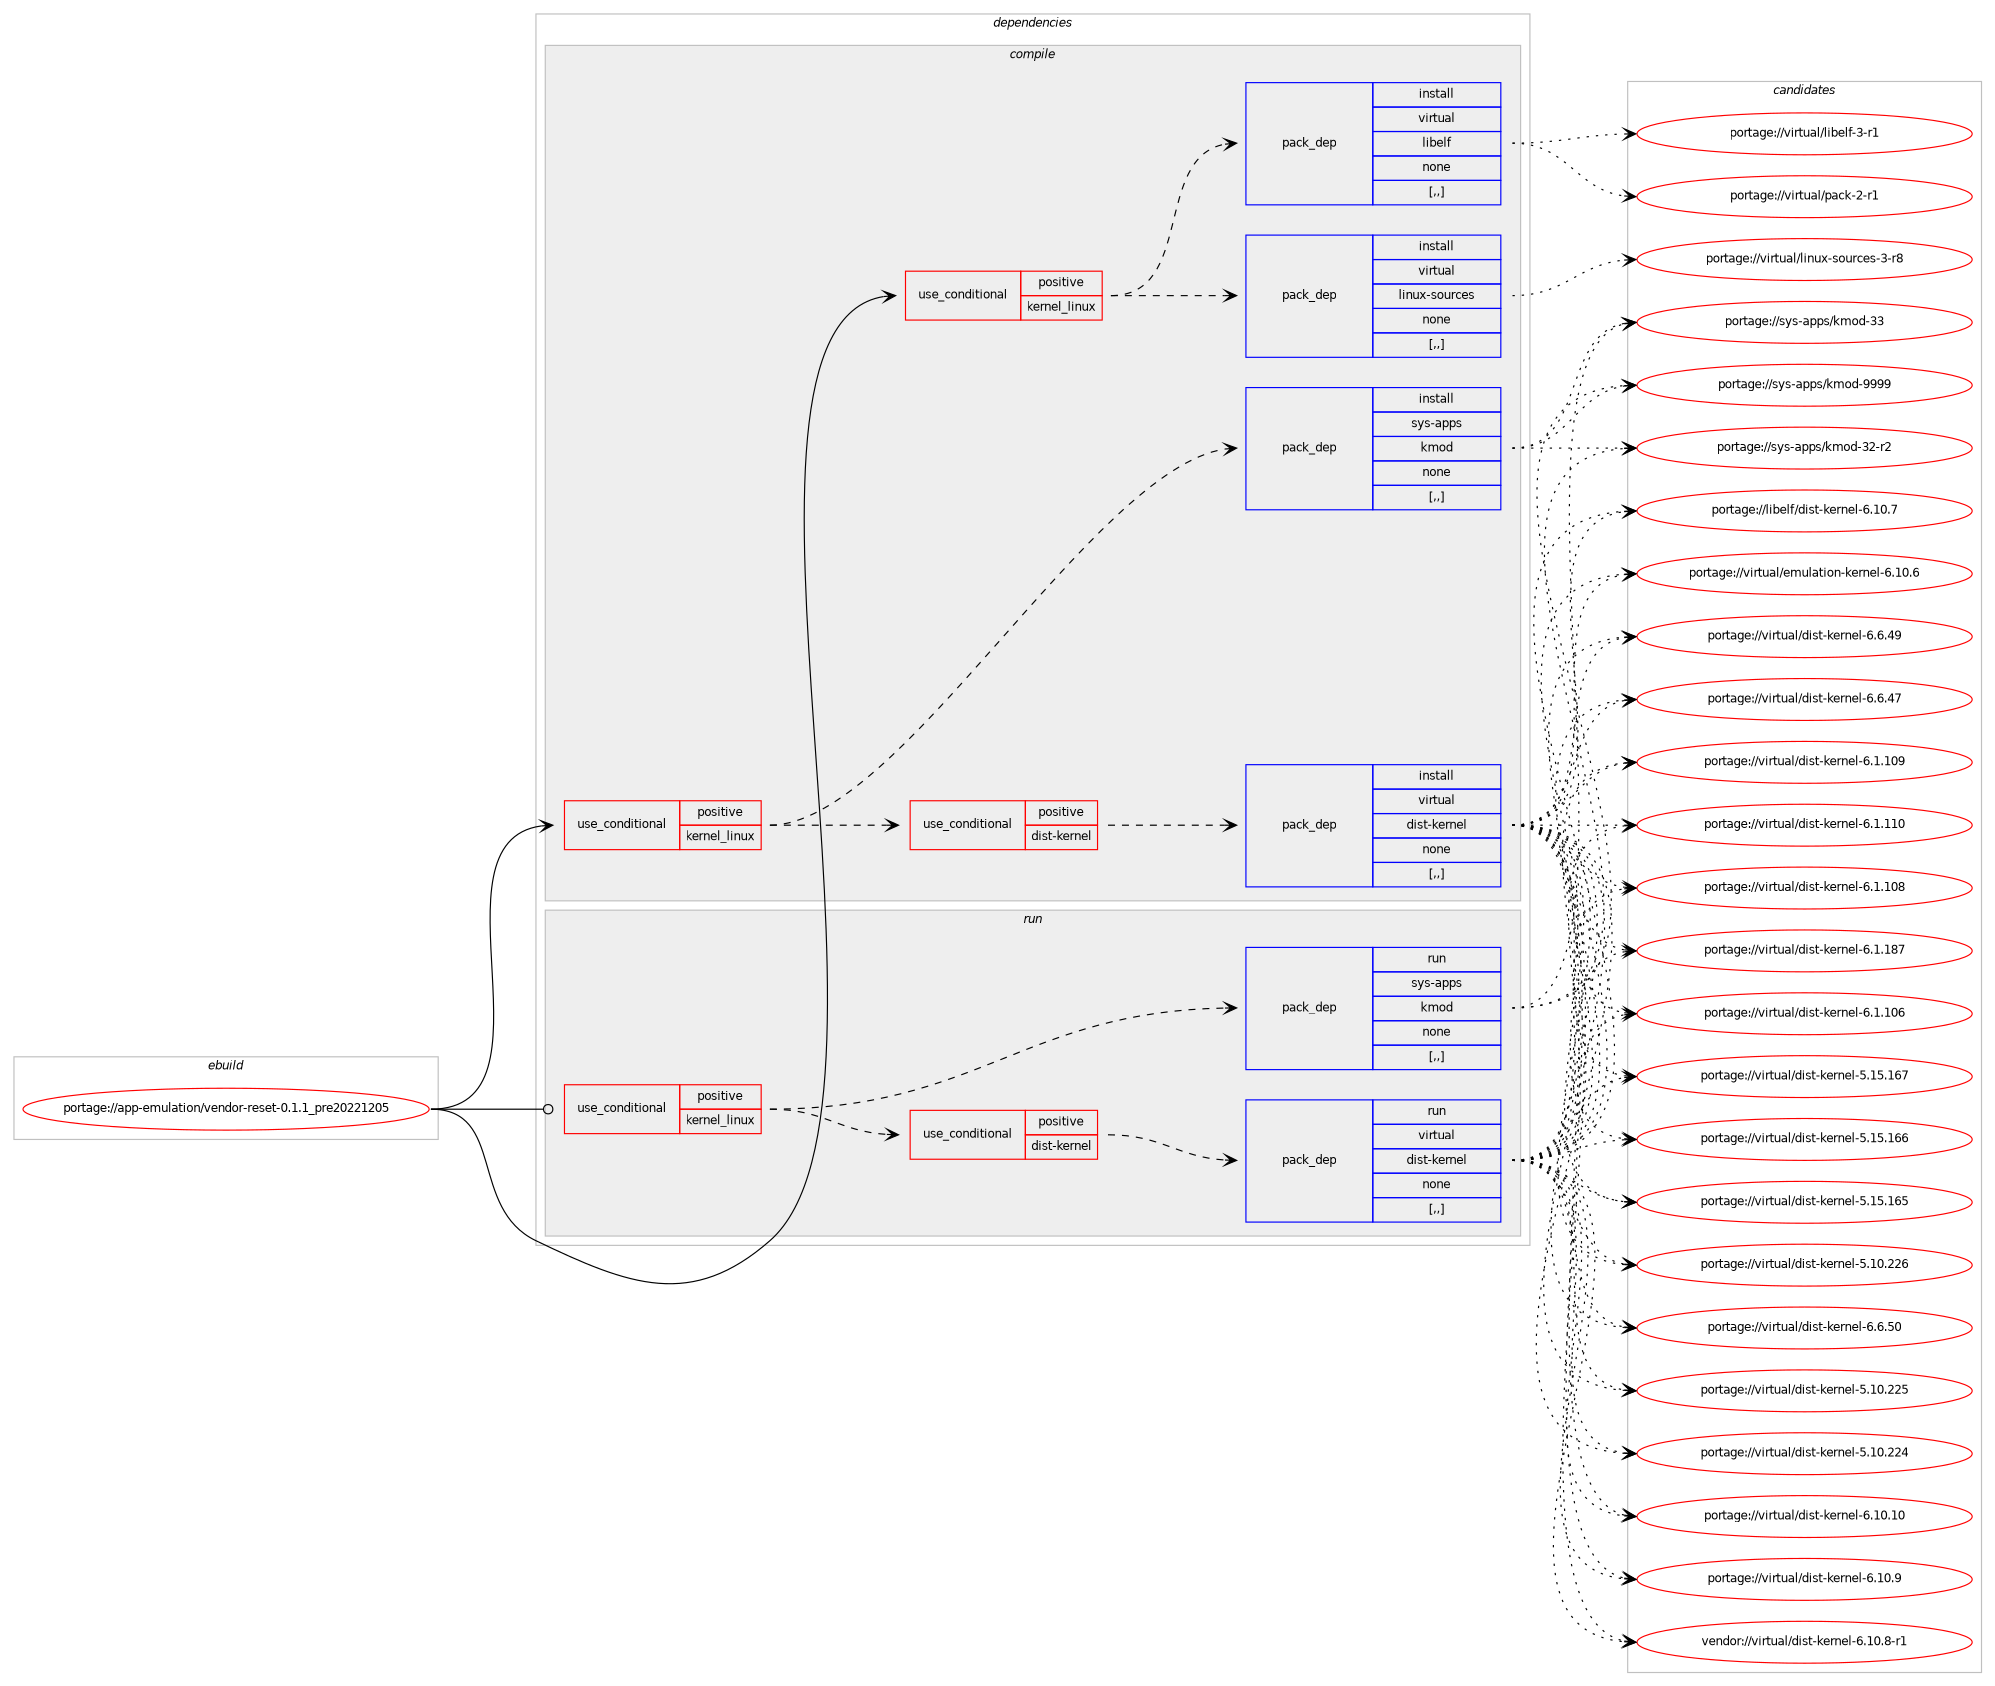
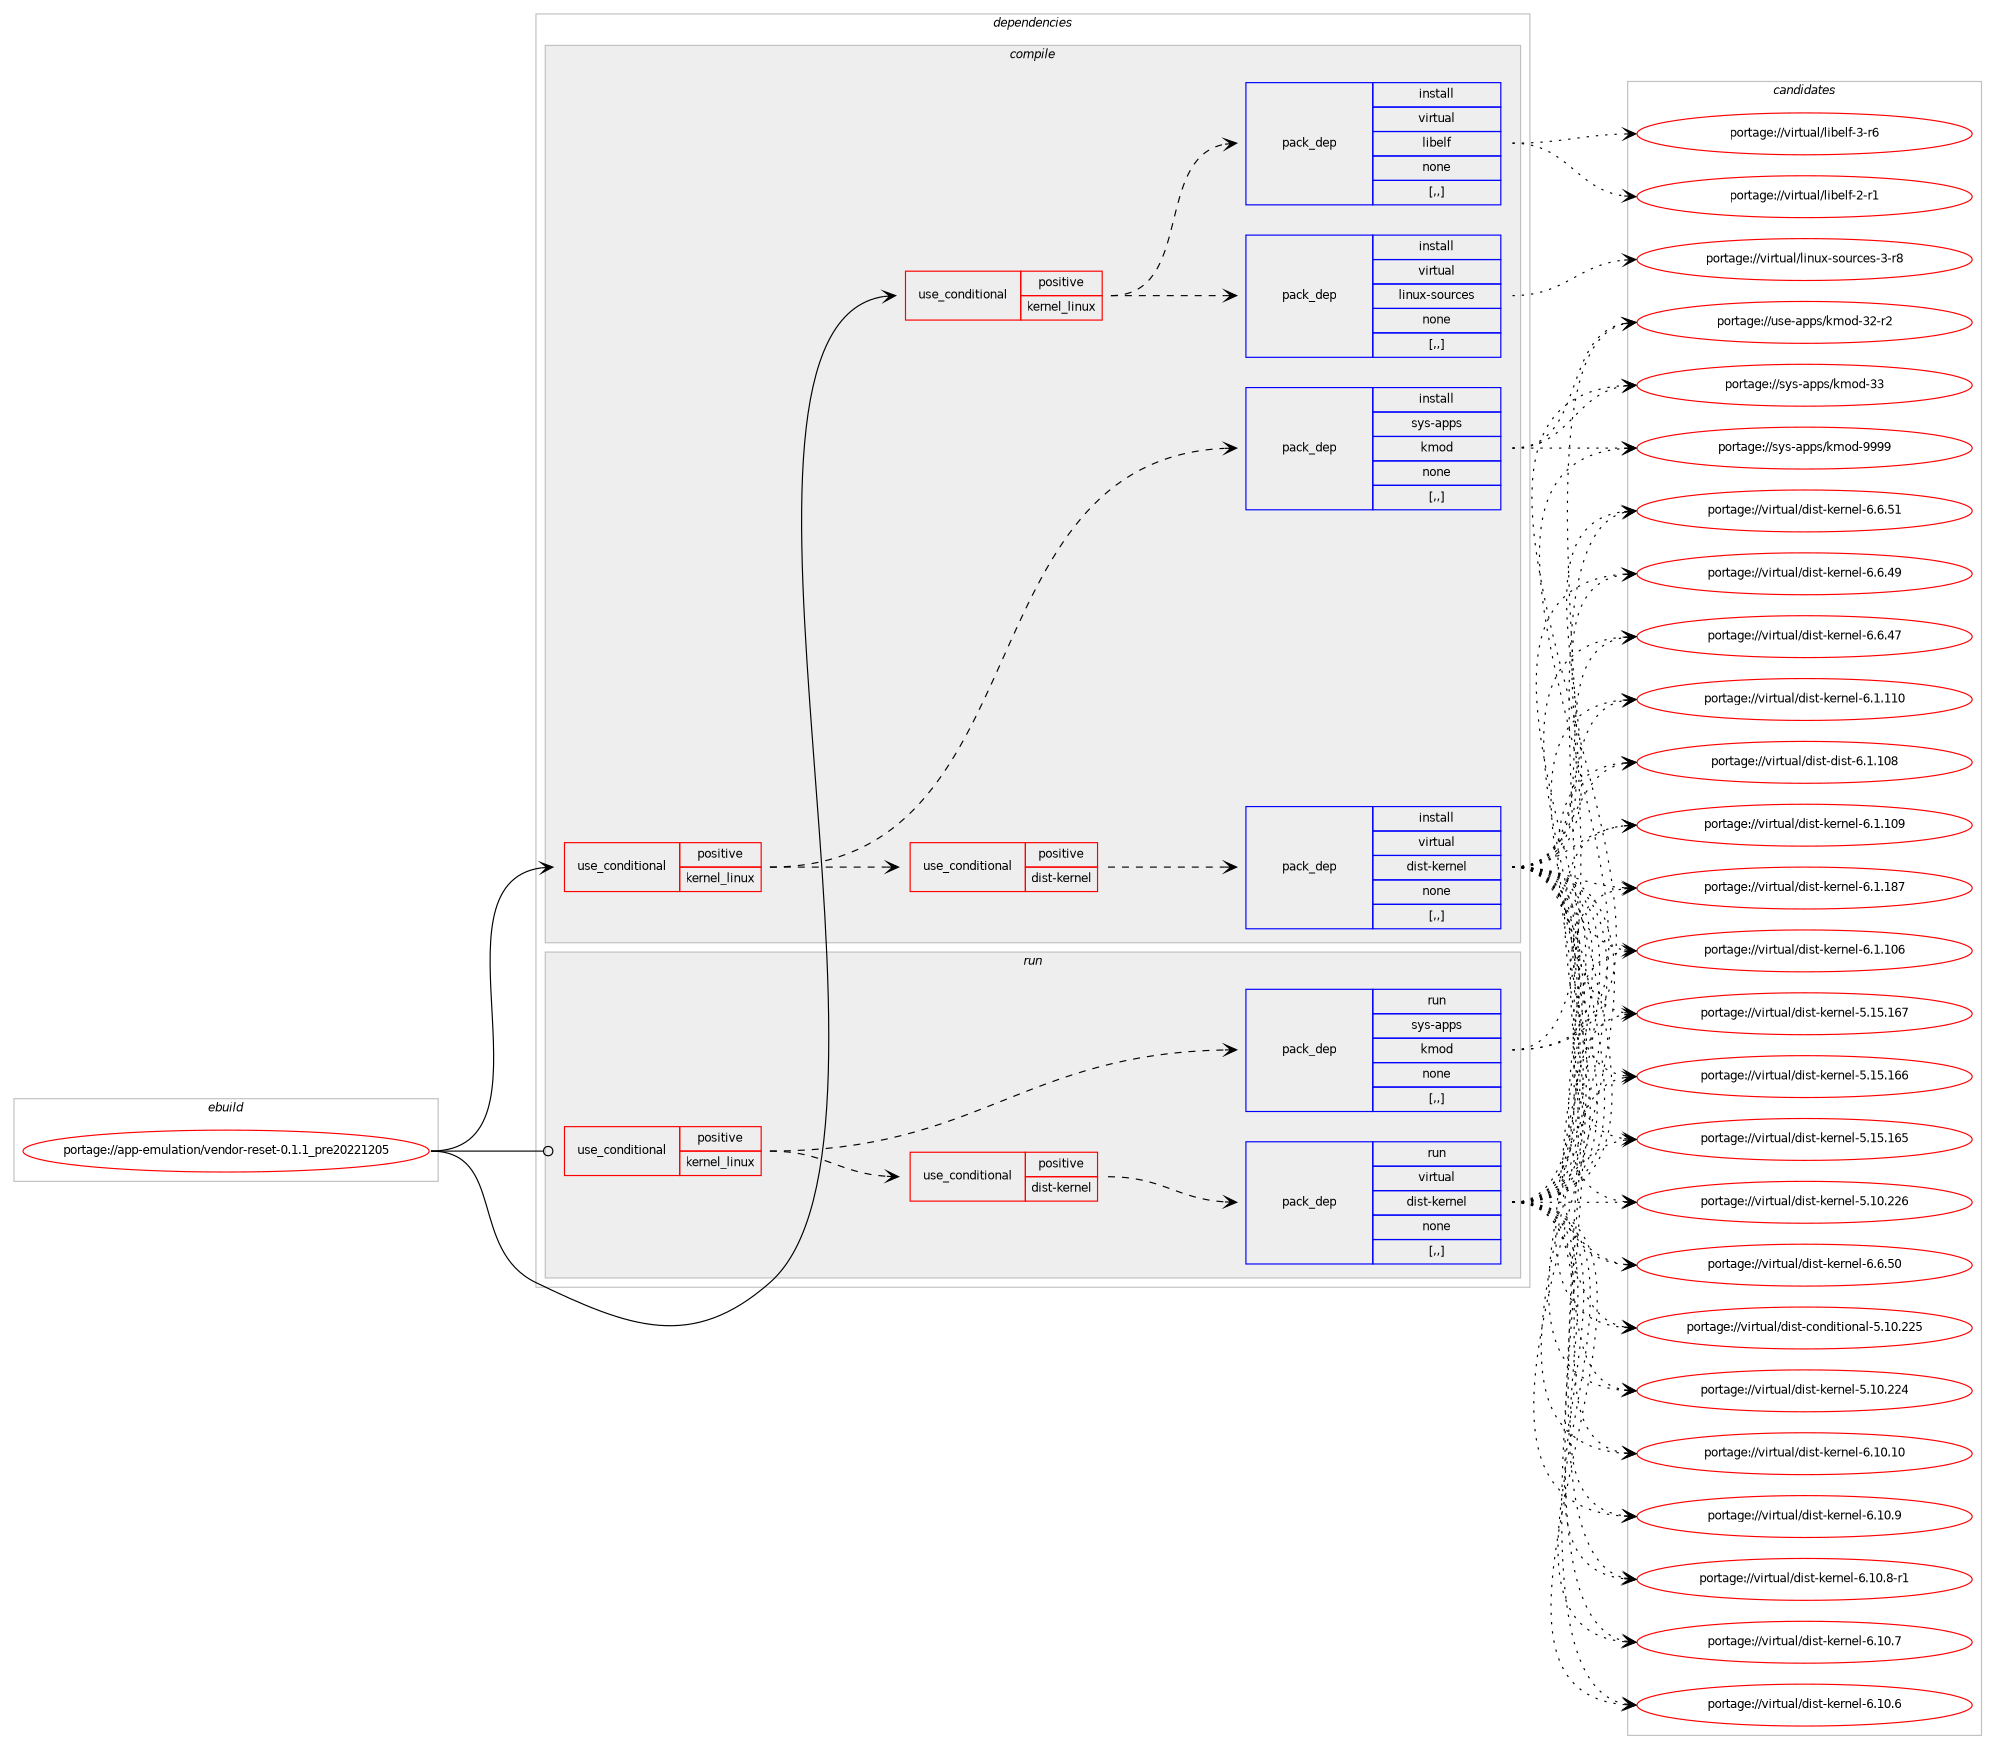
node "portage://virtual/libelf-3-r1": label "portage://virtual/libelf-3-r1" -> "portage://virtual/libelf-3-r6"
node "portage://virtual/pack-2-r1": label "portage://virtual/pack-2-r1" -> "portage://virtual/libelf-2-r1"
node "portage://sys-apps/kmod-32-r2": label "portage://sys-apps/kmod-32-r2" -> "portage://use-apps/kmod-32-r2"
node "portage://virtual/dist-kernel-6.6.51": added
node "portage://libelf/dist-kernel-6.10.7": label "portage://libelf/dist-kernel-6.10.7" -> "portage://virtual/dist-kernel-6.10.7"
node "portage://virtual/emulation-kernel-6.10.6": label "portage://virtual/emulation-kernel-6.10.6" -> "portage://virtual/dist-kernel-6.10.6"
node "portage://virtual/dist-kernel-6.1.108": label "portage://virtual/dist-kernel-6.1.108" -> "portage://virtual/dist-dist-6.1.108"
node "portage://virtual/dist-kernel-5.10.225": label "portage://virtual/dist-kernel-5.10.225" -> "portage://virtual/dist-conditional-5.10.225"
node "vendor://virtual/dist-kernel-6.10.8-r1": label "vendor://virtual/dist-kernel-6.10.8-r1" -> "portage://virtual/dist-kernel-6.10.8-r1"
